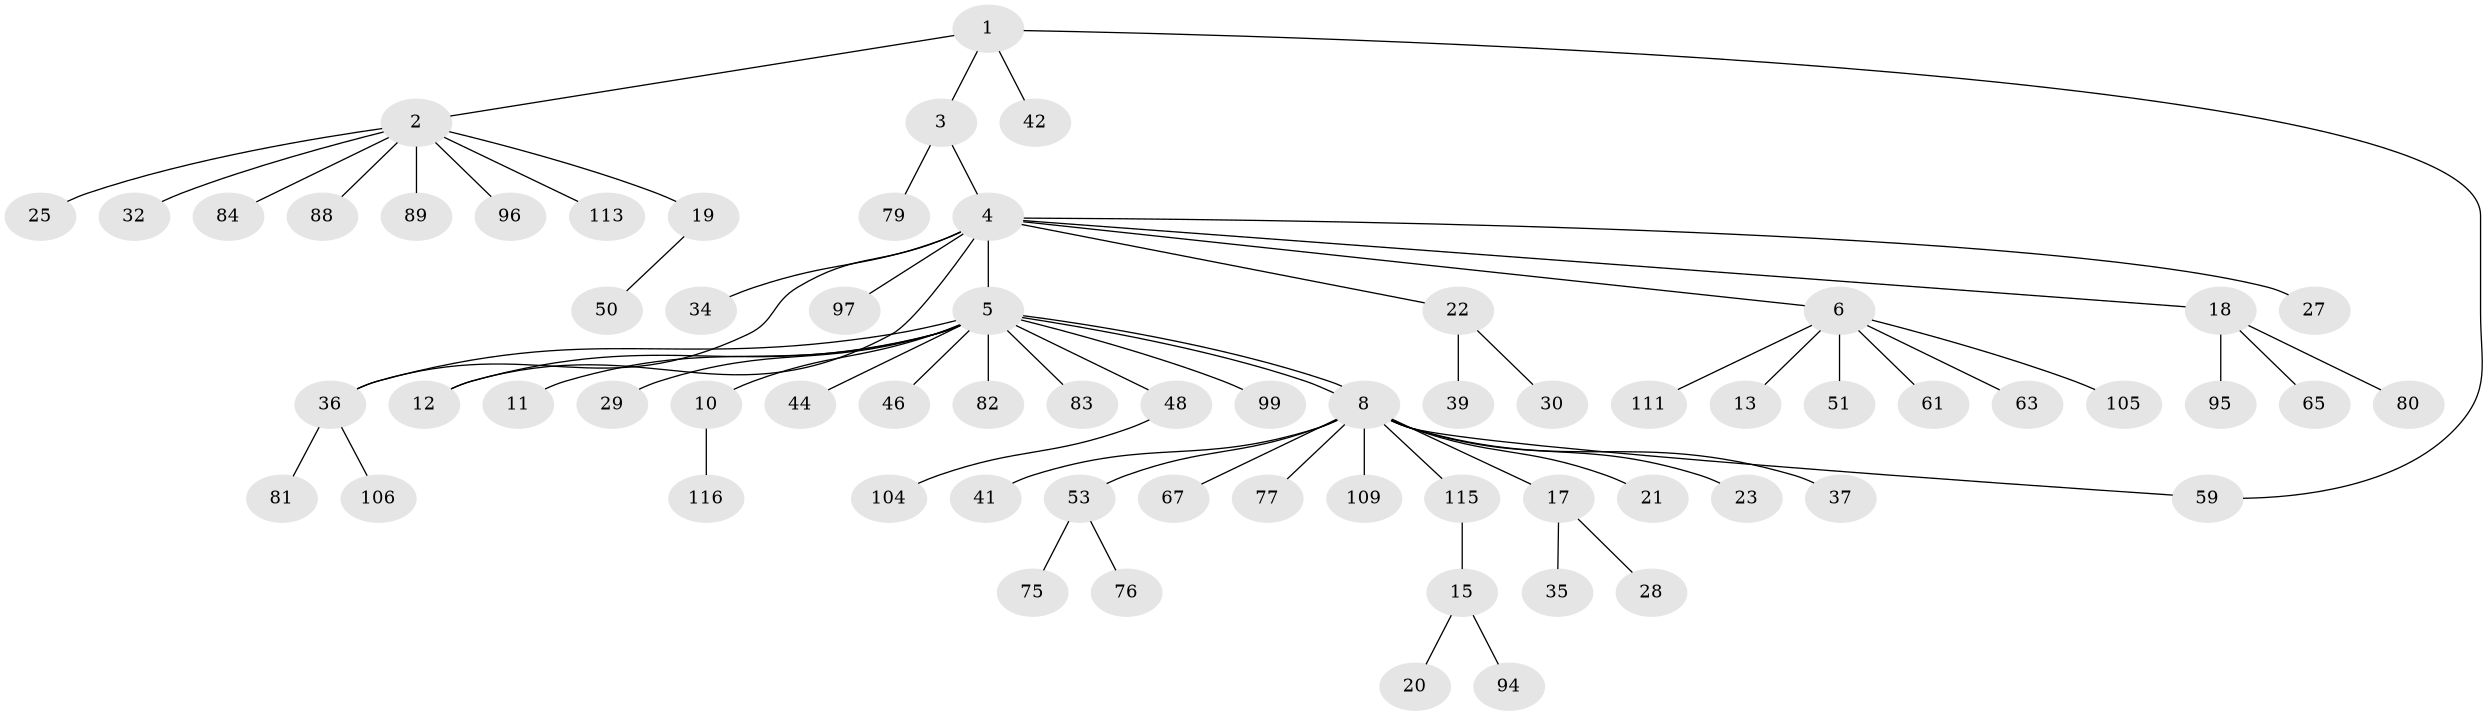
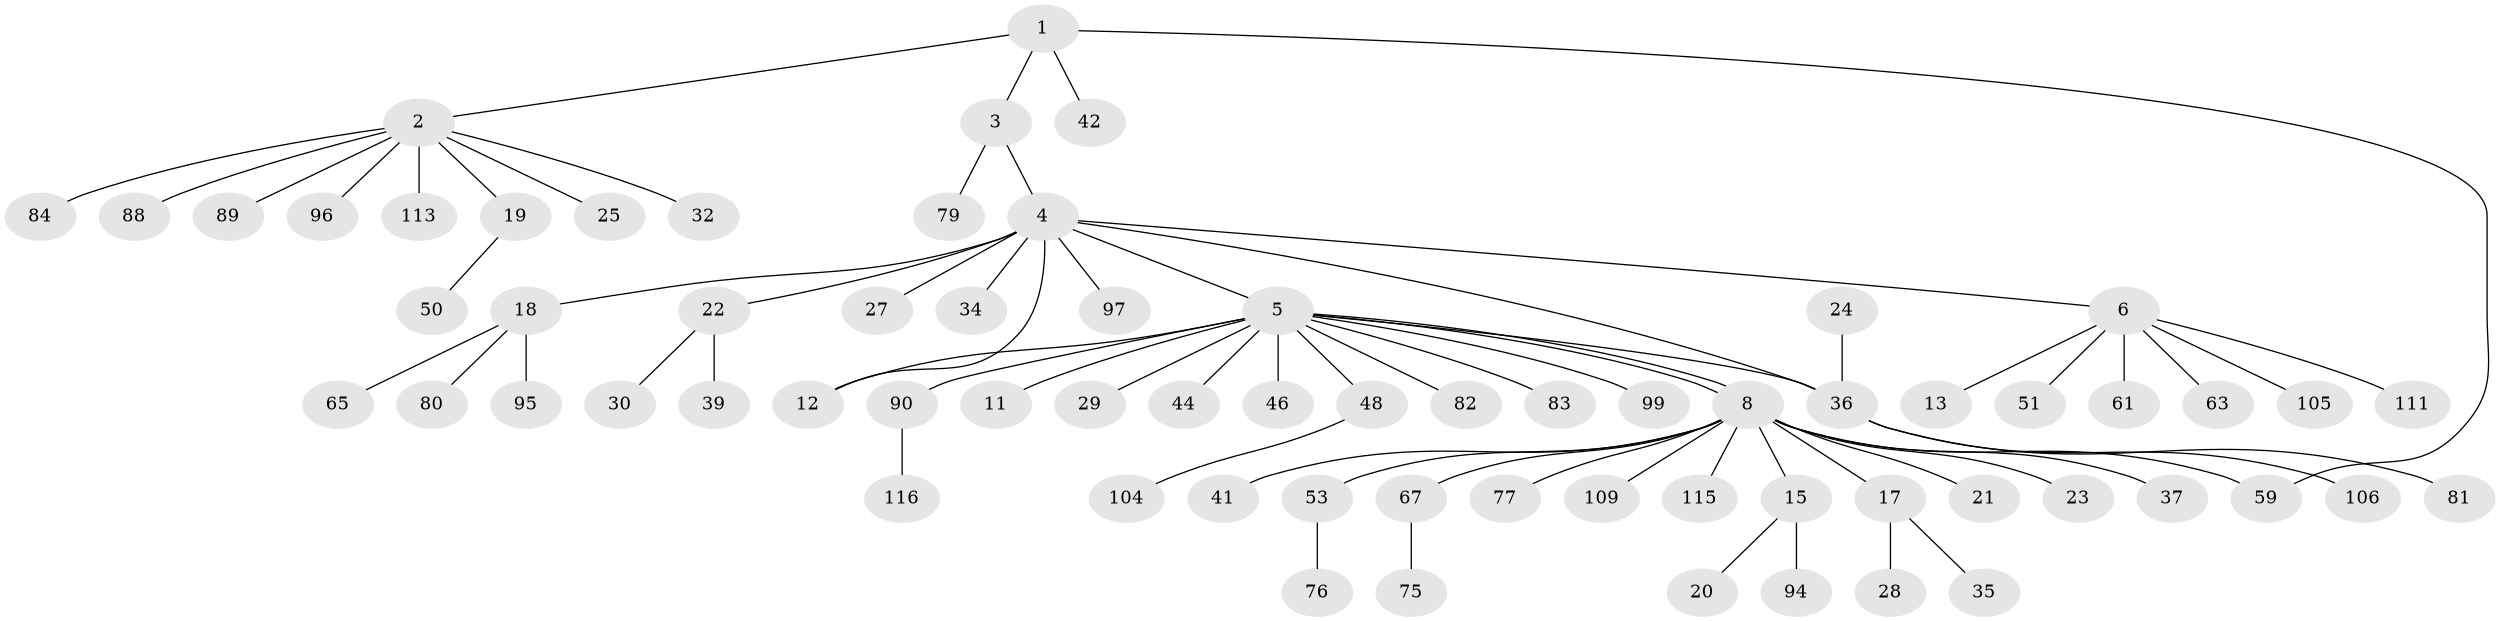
node "24": added
node "10": label "10" -> "90"
edge "53" -- "75": now "67" -- "75"
edge "115" -- "15": now "8" -- "15"
